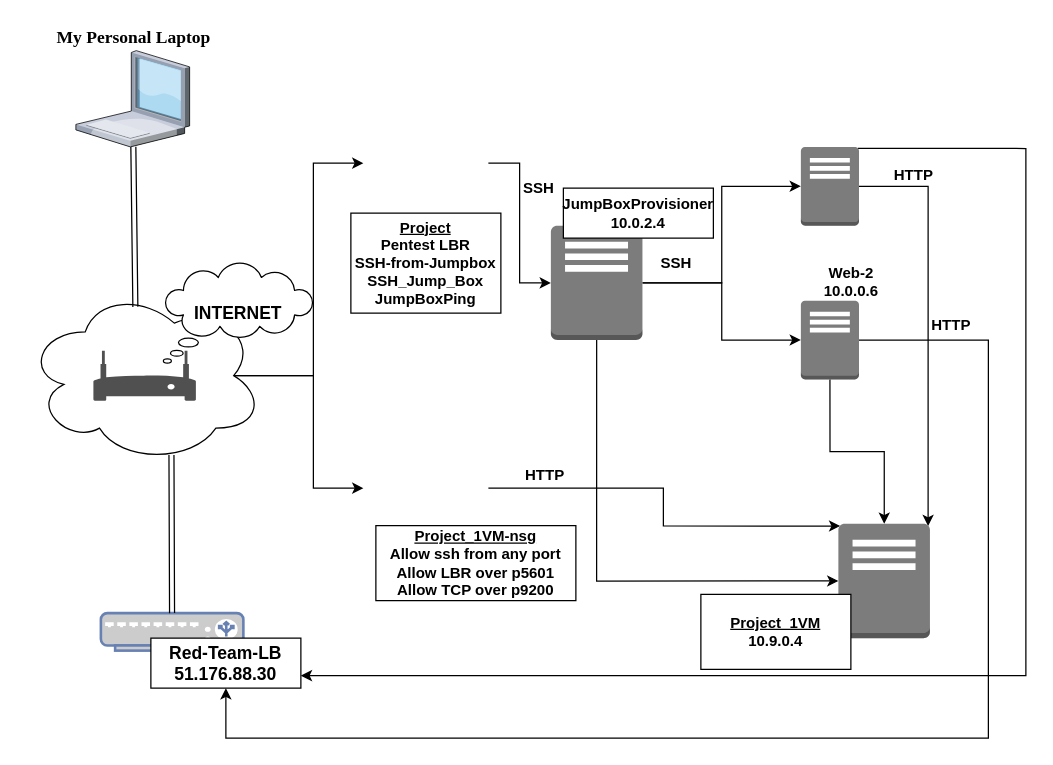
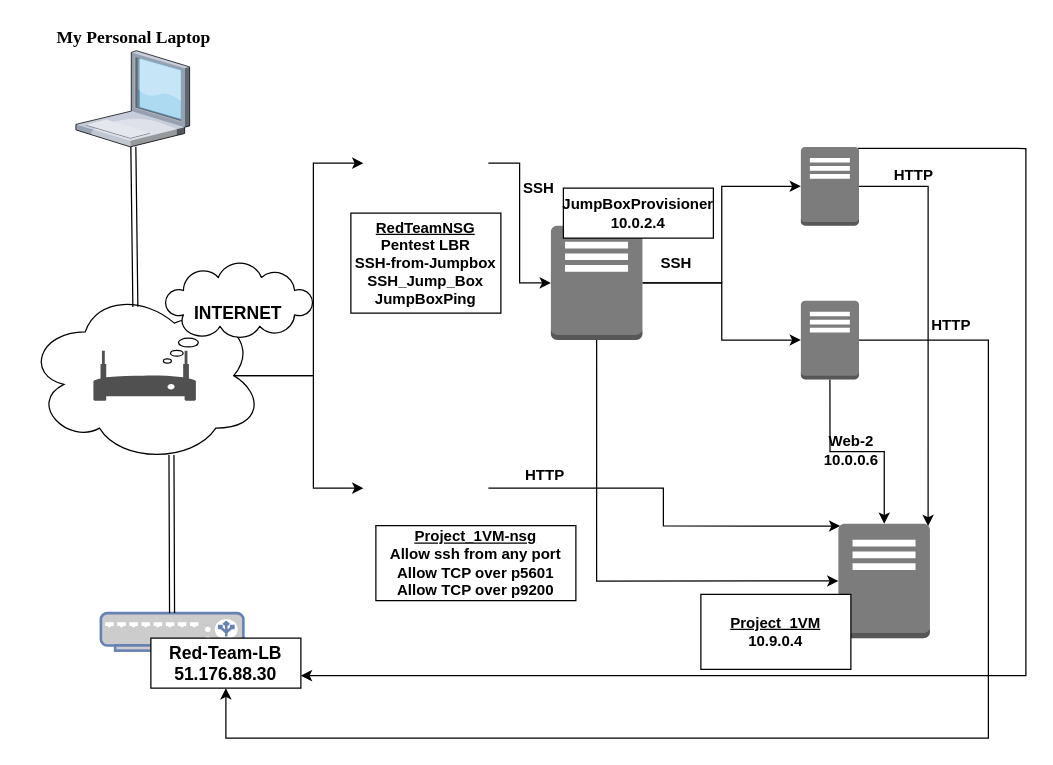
node "Project Pentest LBR SSH-from-Jumpbox SSH_Jump_Box JumpBoxPing": label "Project Pentest LBR SSH-from-Jumpbox SSH_Jump_Box JumpBoxPing" -> "RedTeamNSG Pentest LBR SSH-from-Jumpbox SSH_Jump_Box JumpBoxPing"
node "Web-2 10.0.0.6": moved (851, 282) -> (851, 451)
node "Project_1VM-nsg Allow ssh from any port Allow LBR over p5601 Allow TCP over p9200": label "Project_1VM-nsg Allow ssh from any port Allow LBR over p5601 Allow TCP over p9200" -> "Project_1VM-nsg Allow ssh from any port Allow TCP over p5601 Allow TCP over p9200"
